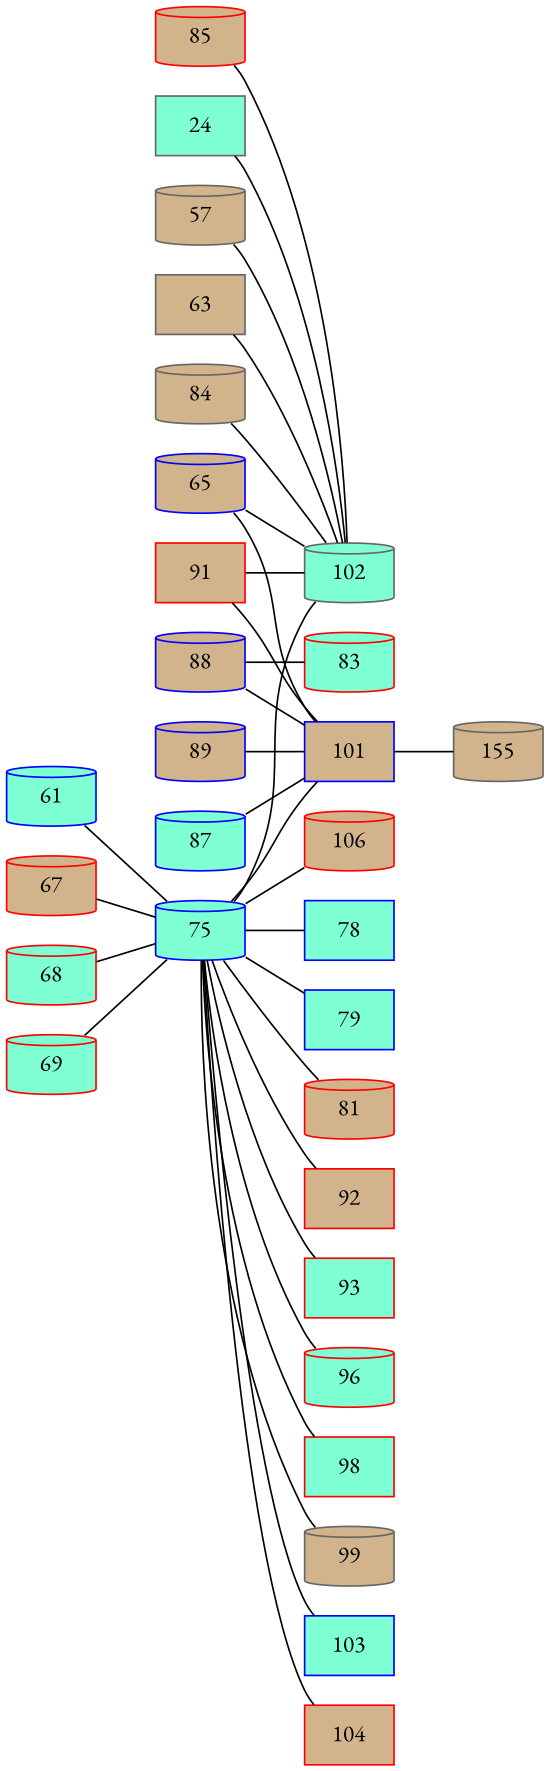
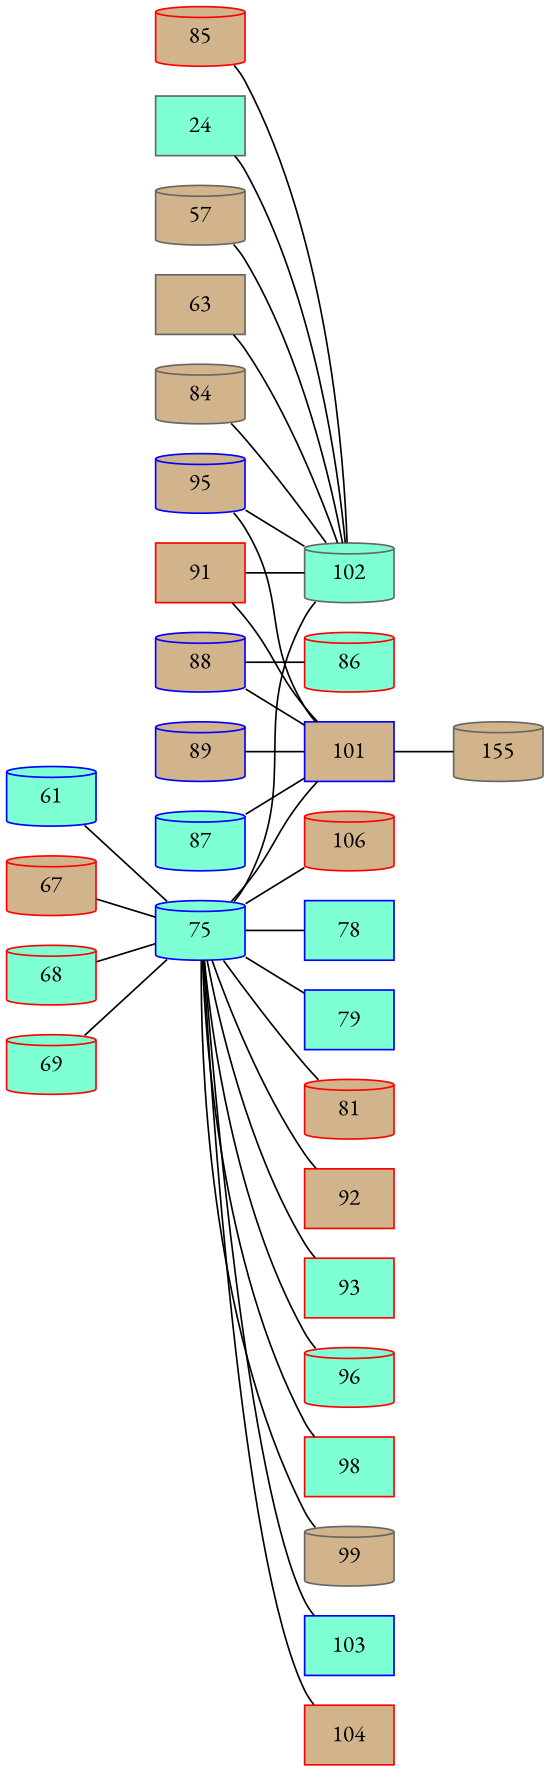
node "65": label "65" -> "95"
node "83": label "83" -> "86"
